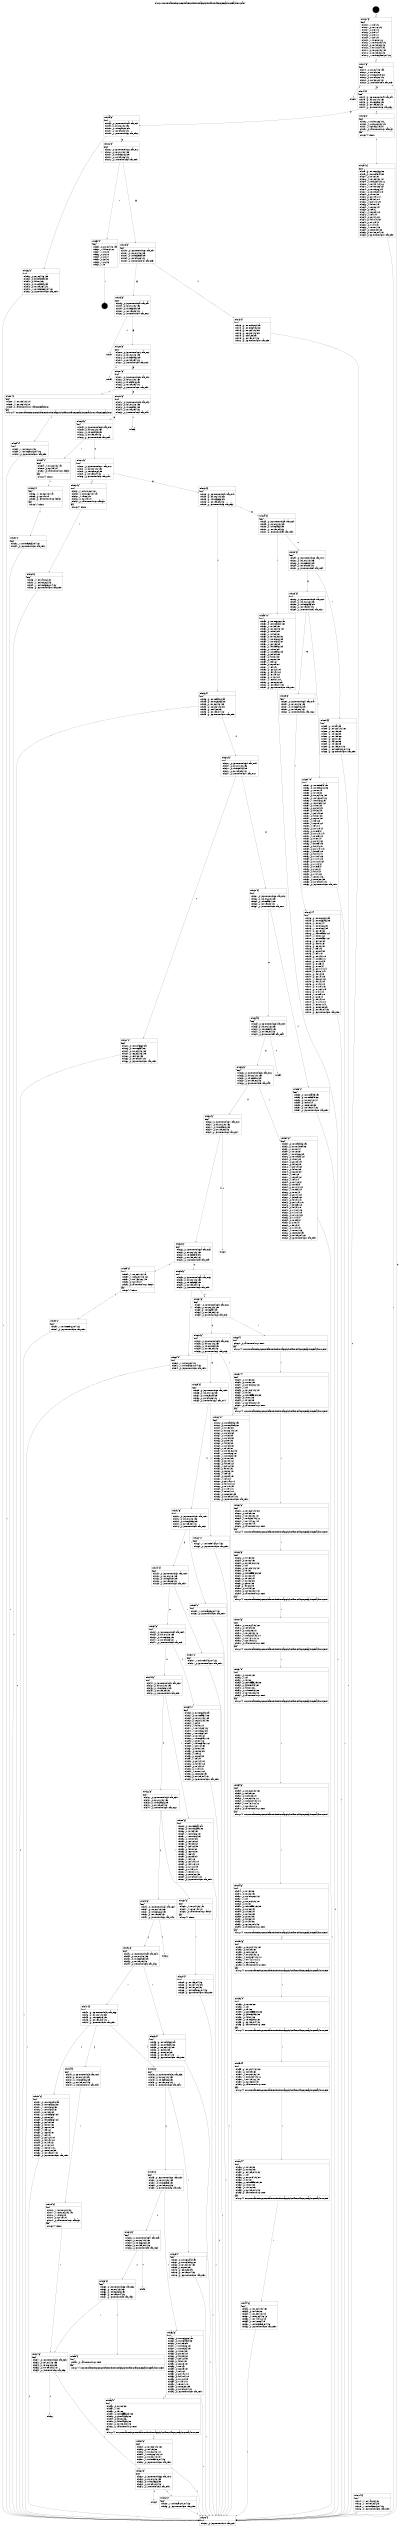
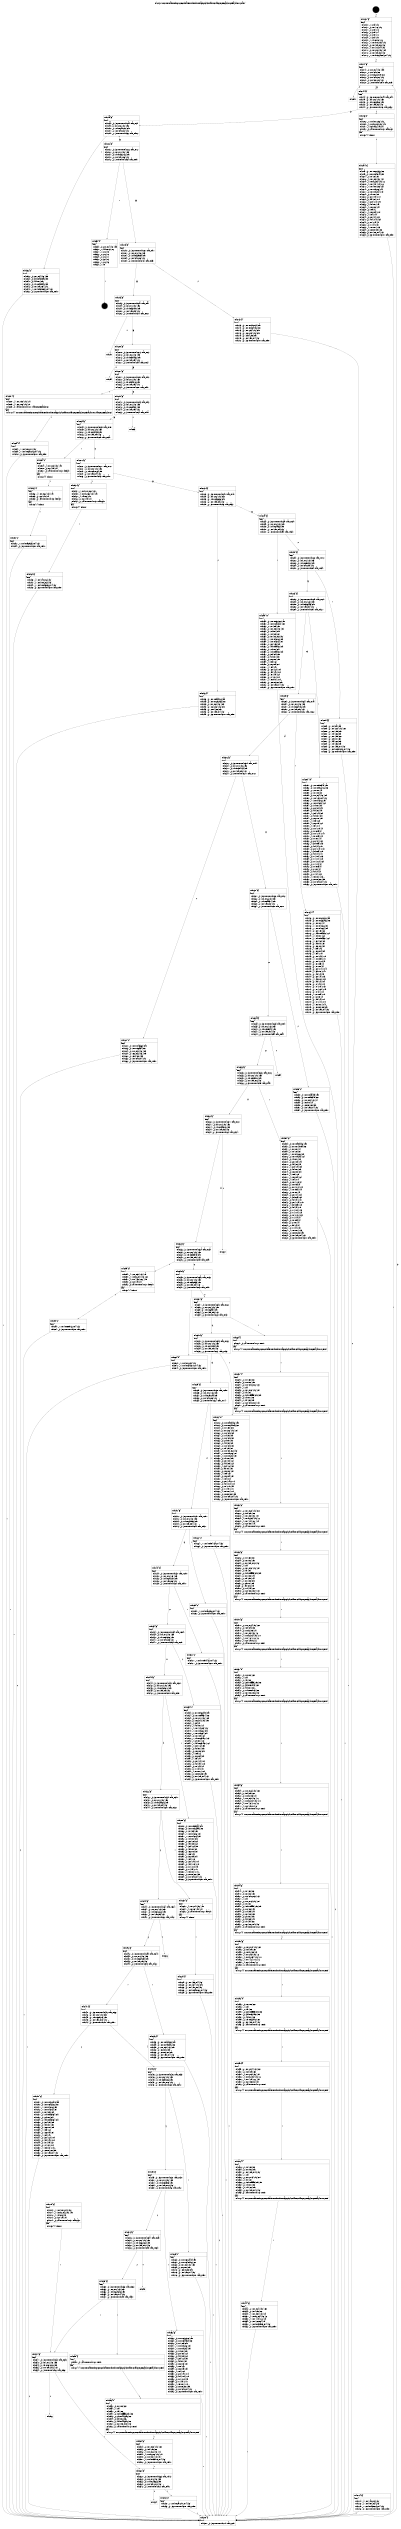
edge "0x4021aa [25]" -> "0x4021c3 [25]": reversed
edge "0x402b85 [27]" -> "0x402308 [25]": now "0x4022ef [25]" -> "0x402308 [25]"
node "0x4024ca [25]": removed
edge "0x402a68 [83]" -> "0x402ba5 [40]": now "0x402ba0 [5]" -> "0x402ba5 [40]"
edge "0x402bcd [32]" -> "0x403000 [5]": now "0x402bcd [32]" -> "0x402560 [25]"
